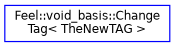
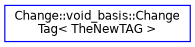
node "Feel::void_basis::Change Tag< TheNewTAG >": label "Feel::void_basis::Change Tag< TheNewTAG >" -> "Change::void_basis::Change Tag< TheNewTAG >"
